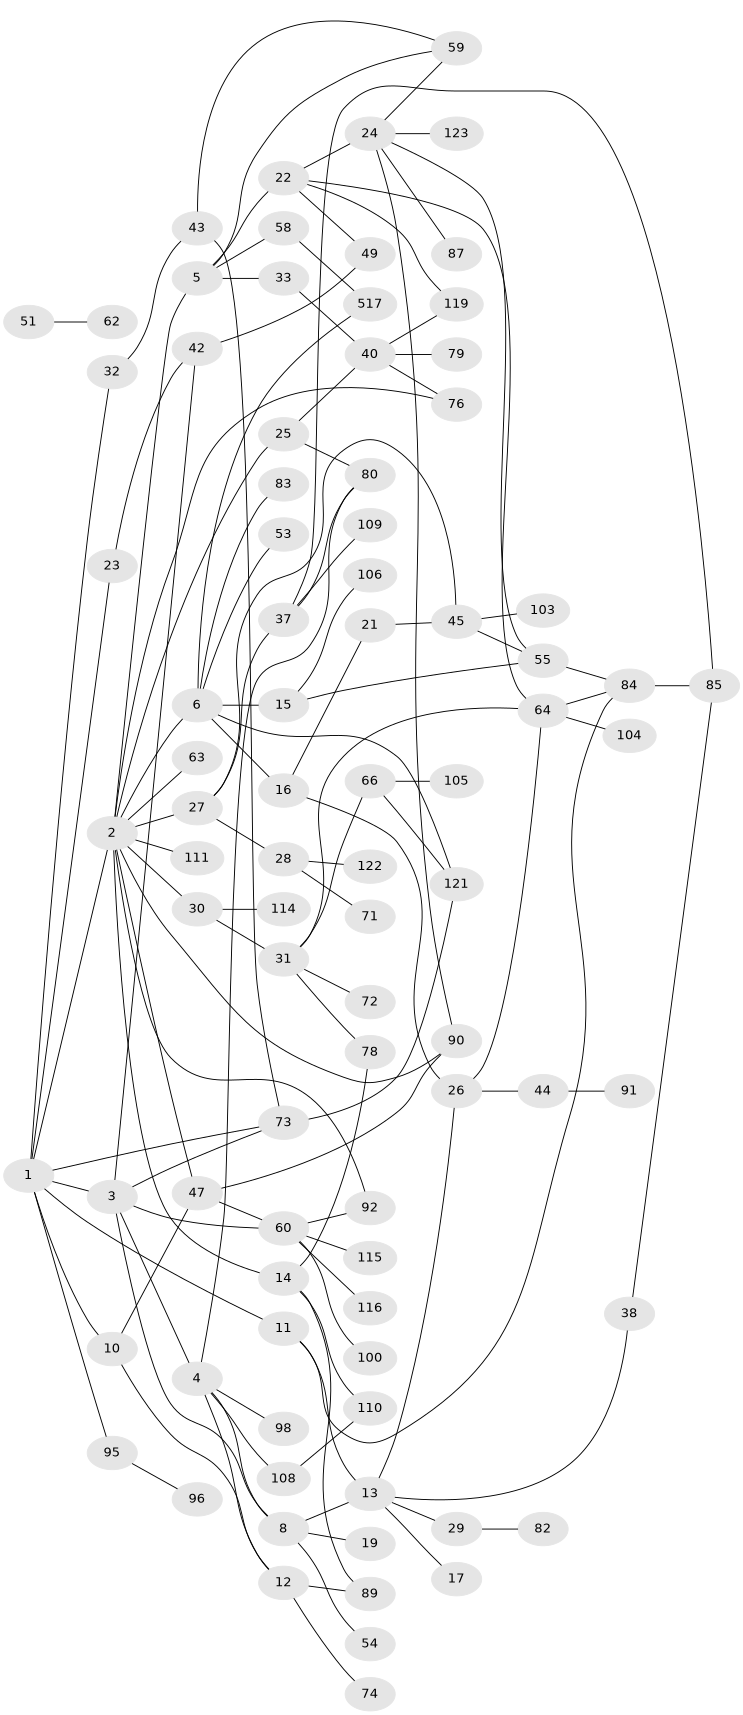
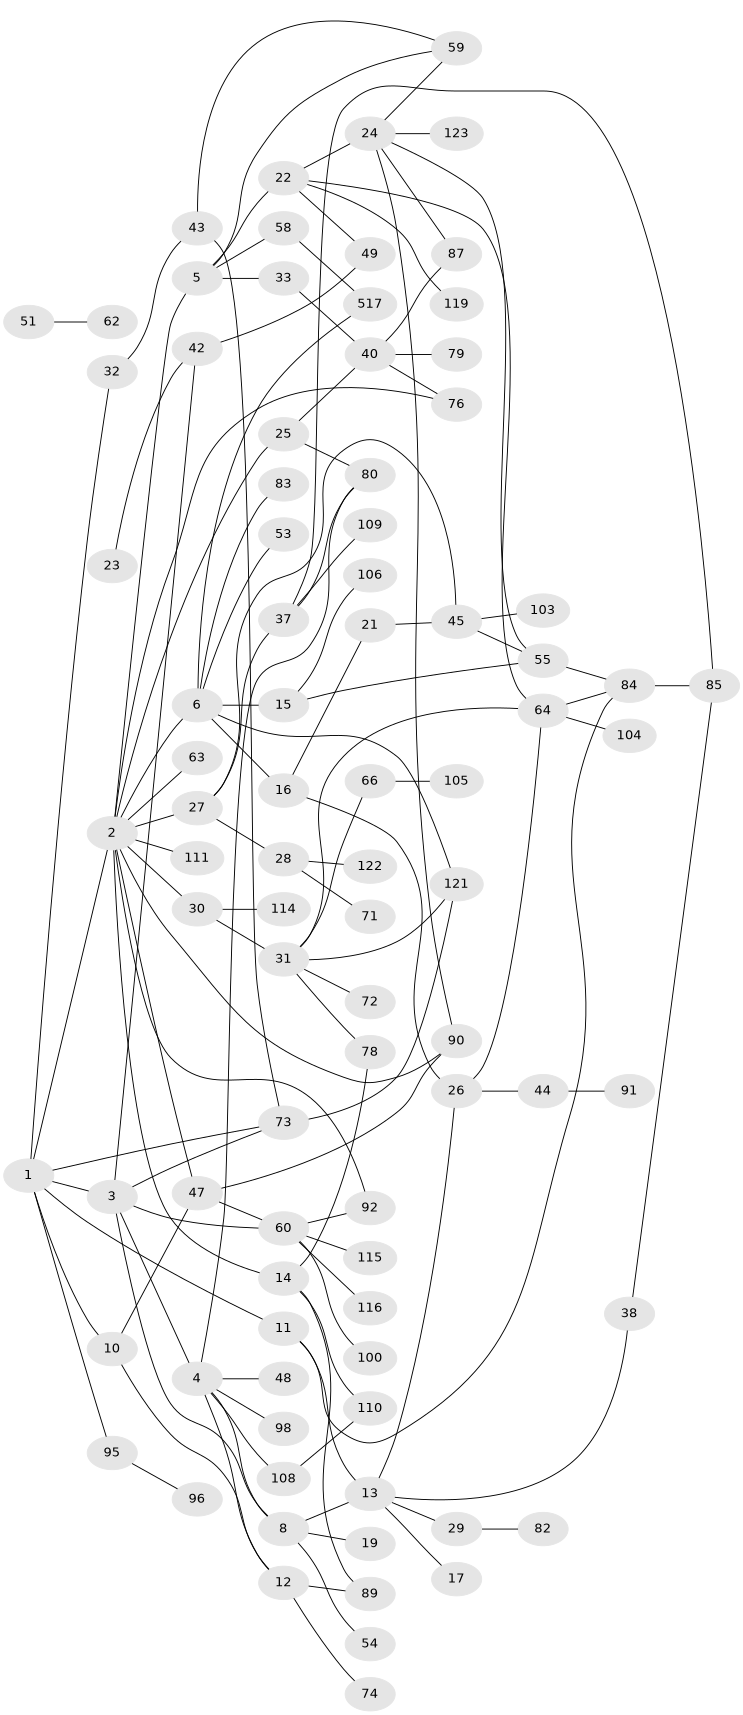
edge "119" -- "40": now "87" -- "40"
edge "66" -- "121": now "31" -- "121"
edge "23" -- "1": removed
node "48": added
